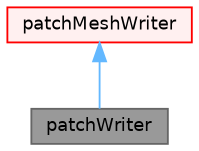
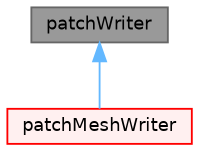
edge "patchWriter" -> "patchMeshWriter": reversed
